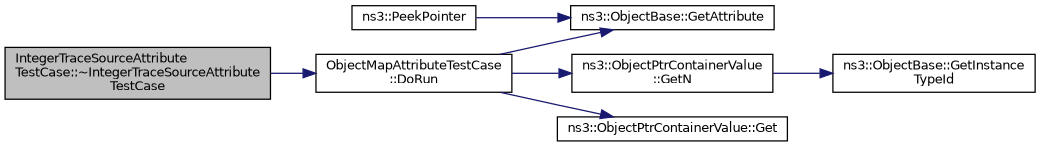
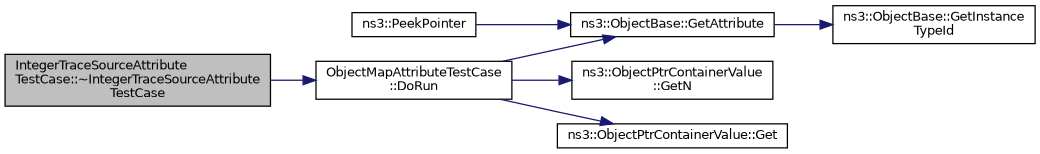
edge "ns3::ObjectPtrContainerValue ::GetN" -> "ns3::ObjectBase::GetInstance TypeId": now "ns3::ObjectBase::GetAttribute" -> "ns3::ObjectBase::GetInstance TypeId"
